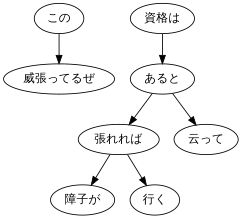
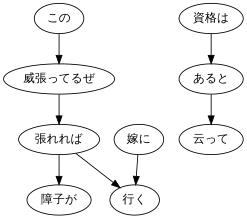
edge "あると" -> "張れれば": now "威張ってるぜ" -> "張れれば"
node "嫁に": added
